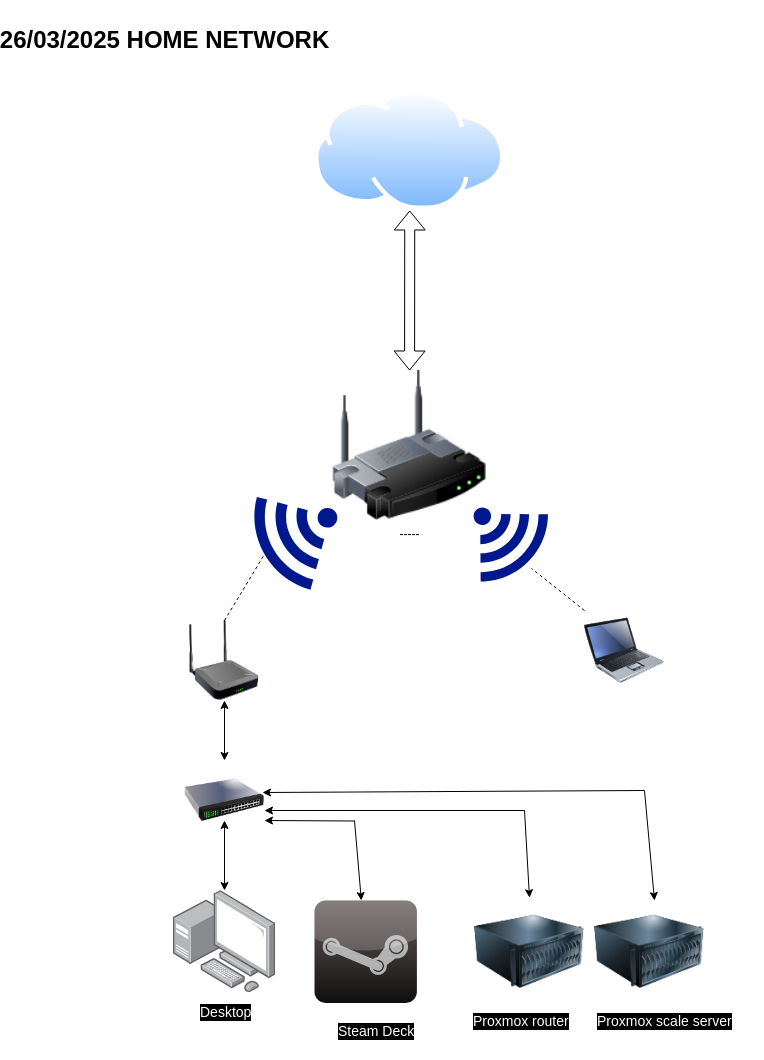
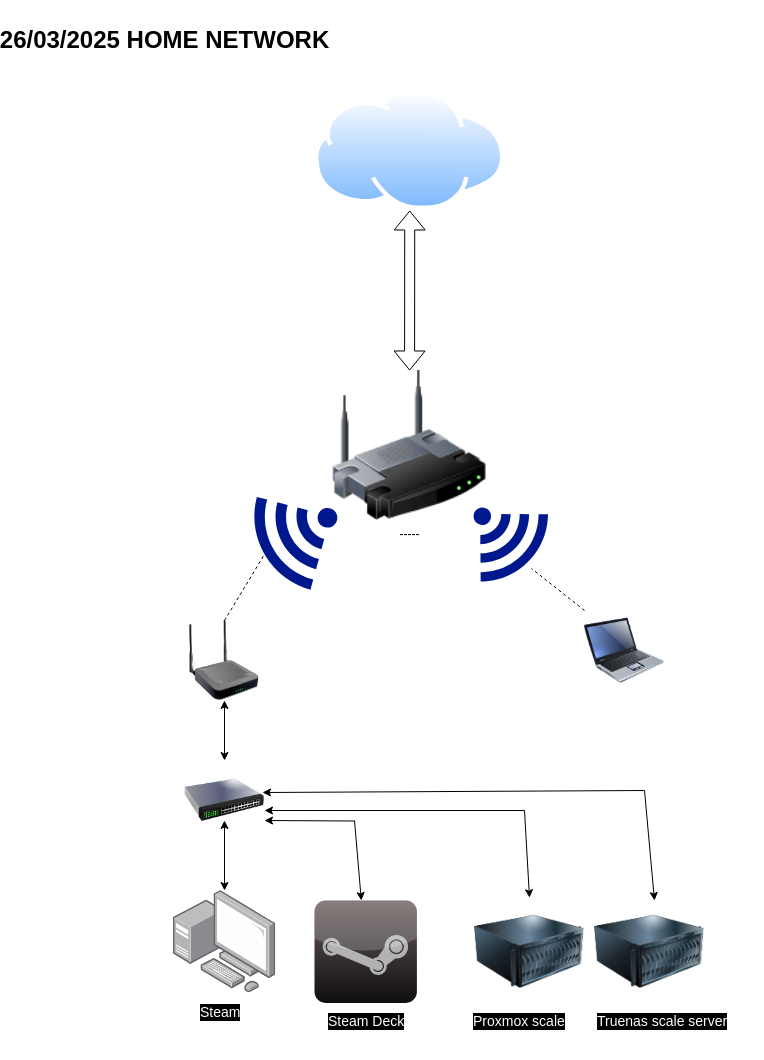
node "Desktop": label "Desktop" -> "Steam"
node "Proxmox router": label "Proxmox router" -> "Proxmox scale"
node "Proxmox scale server": label "Proxmox scale server" -> "Truenas scale server"
node "Steam Deck": moved (380, 1032) -> (370, 1022)
